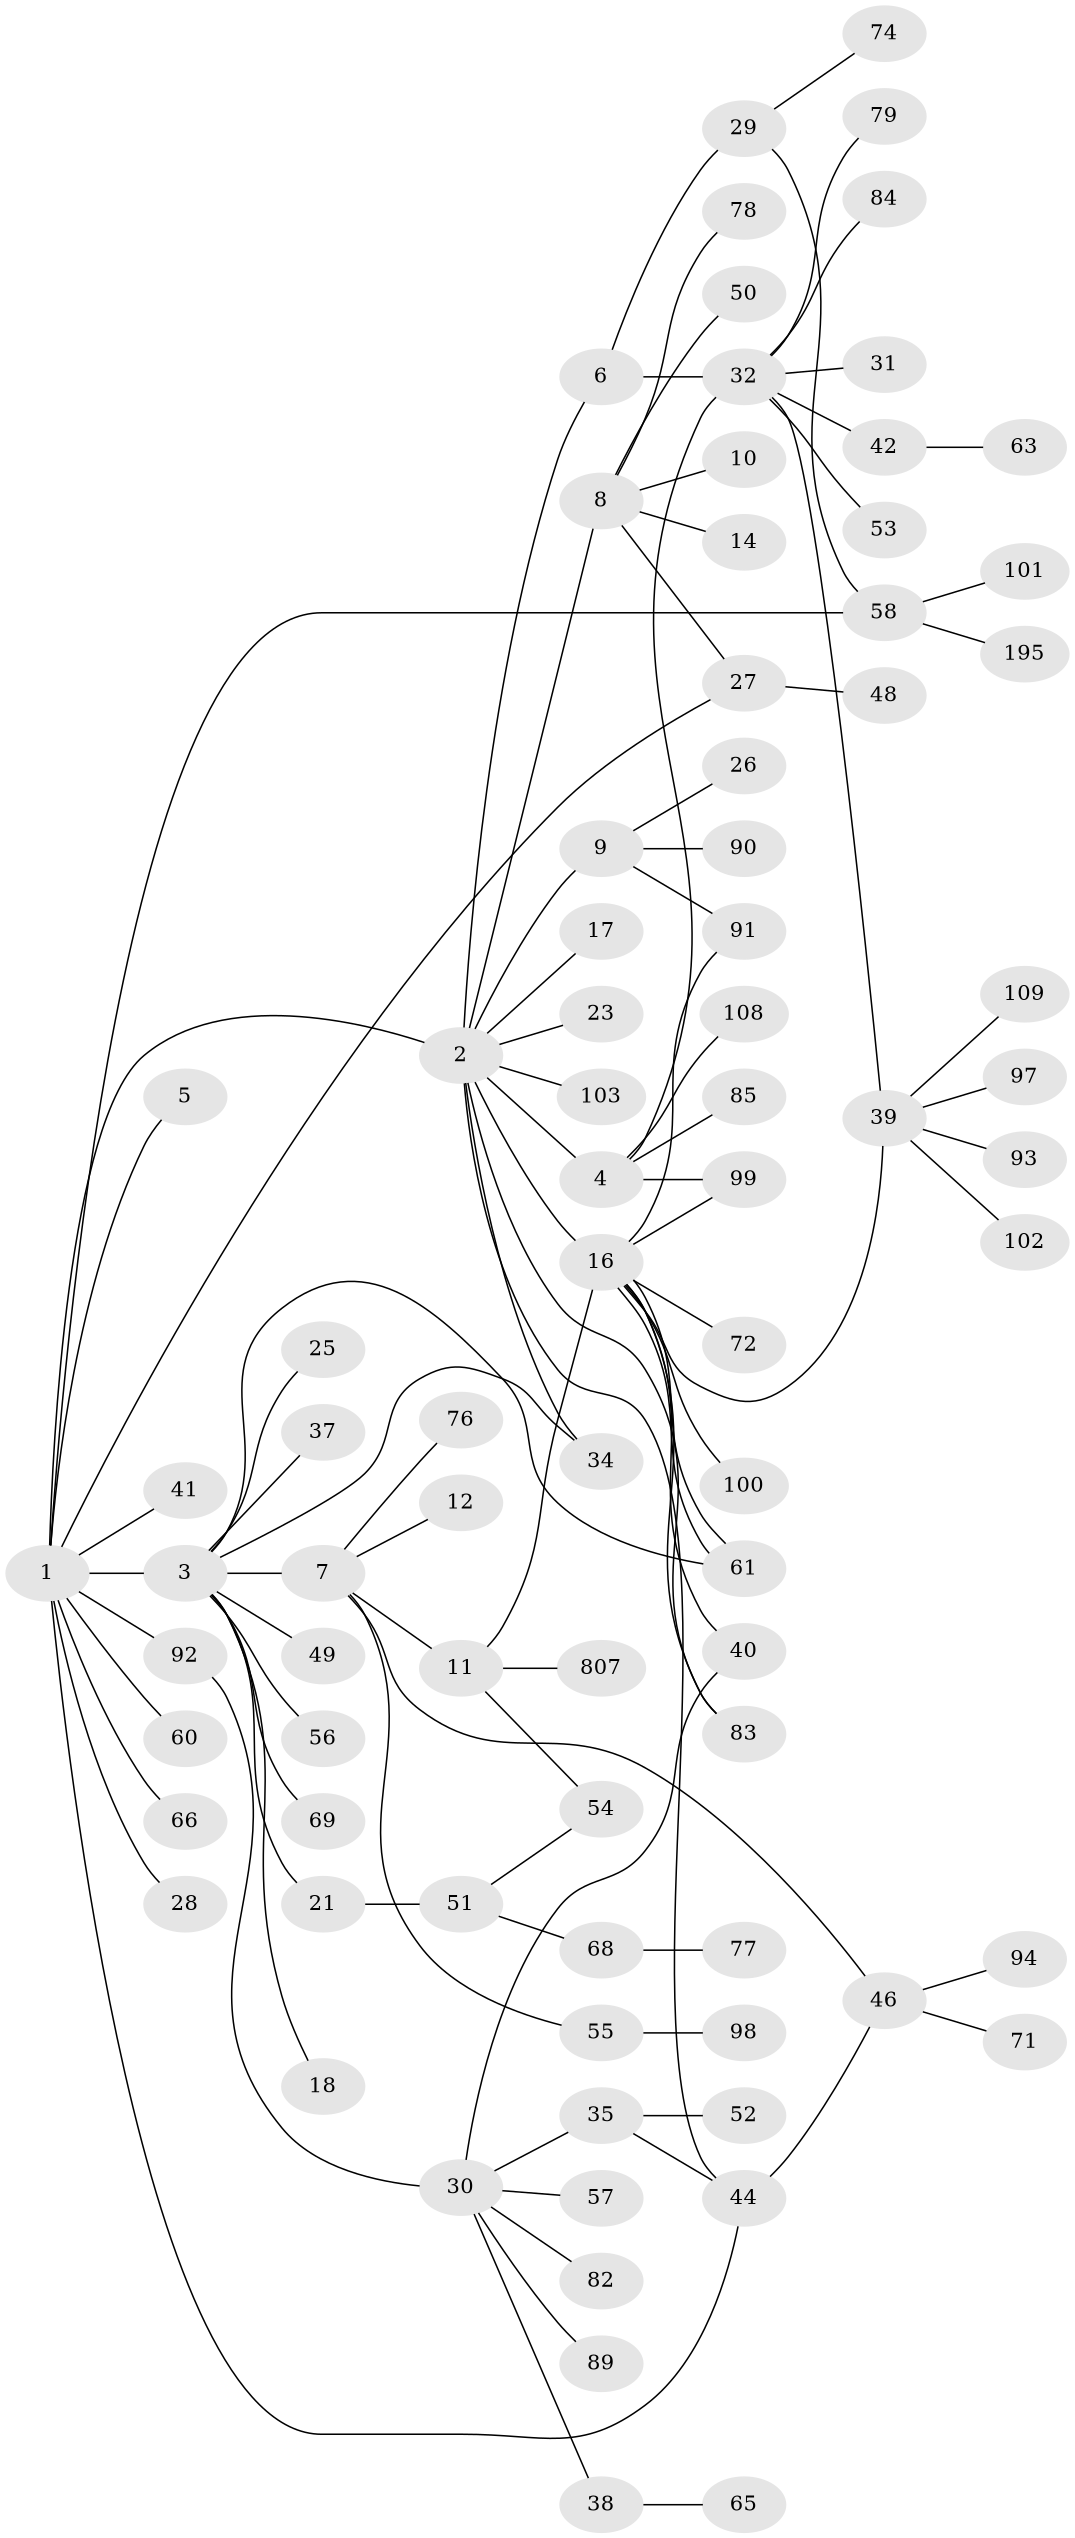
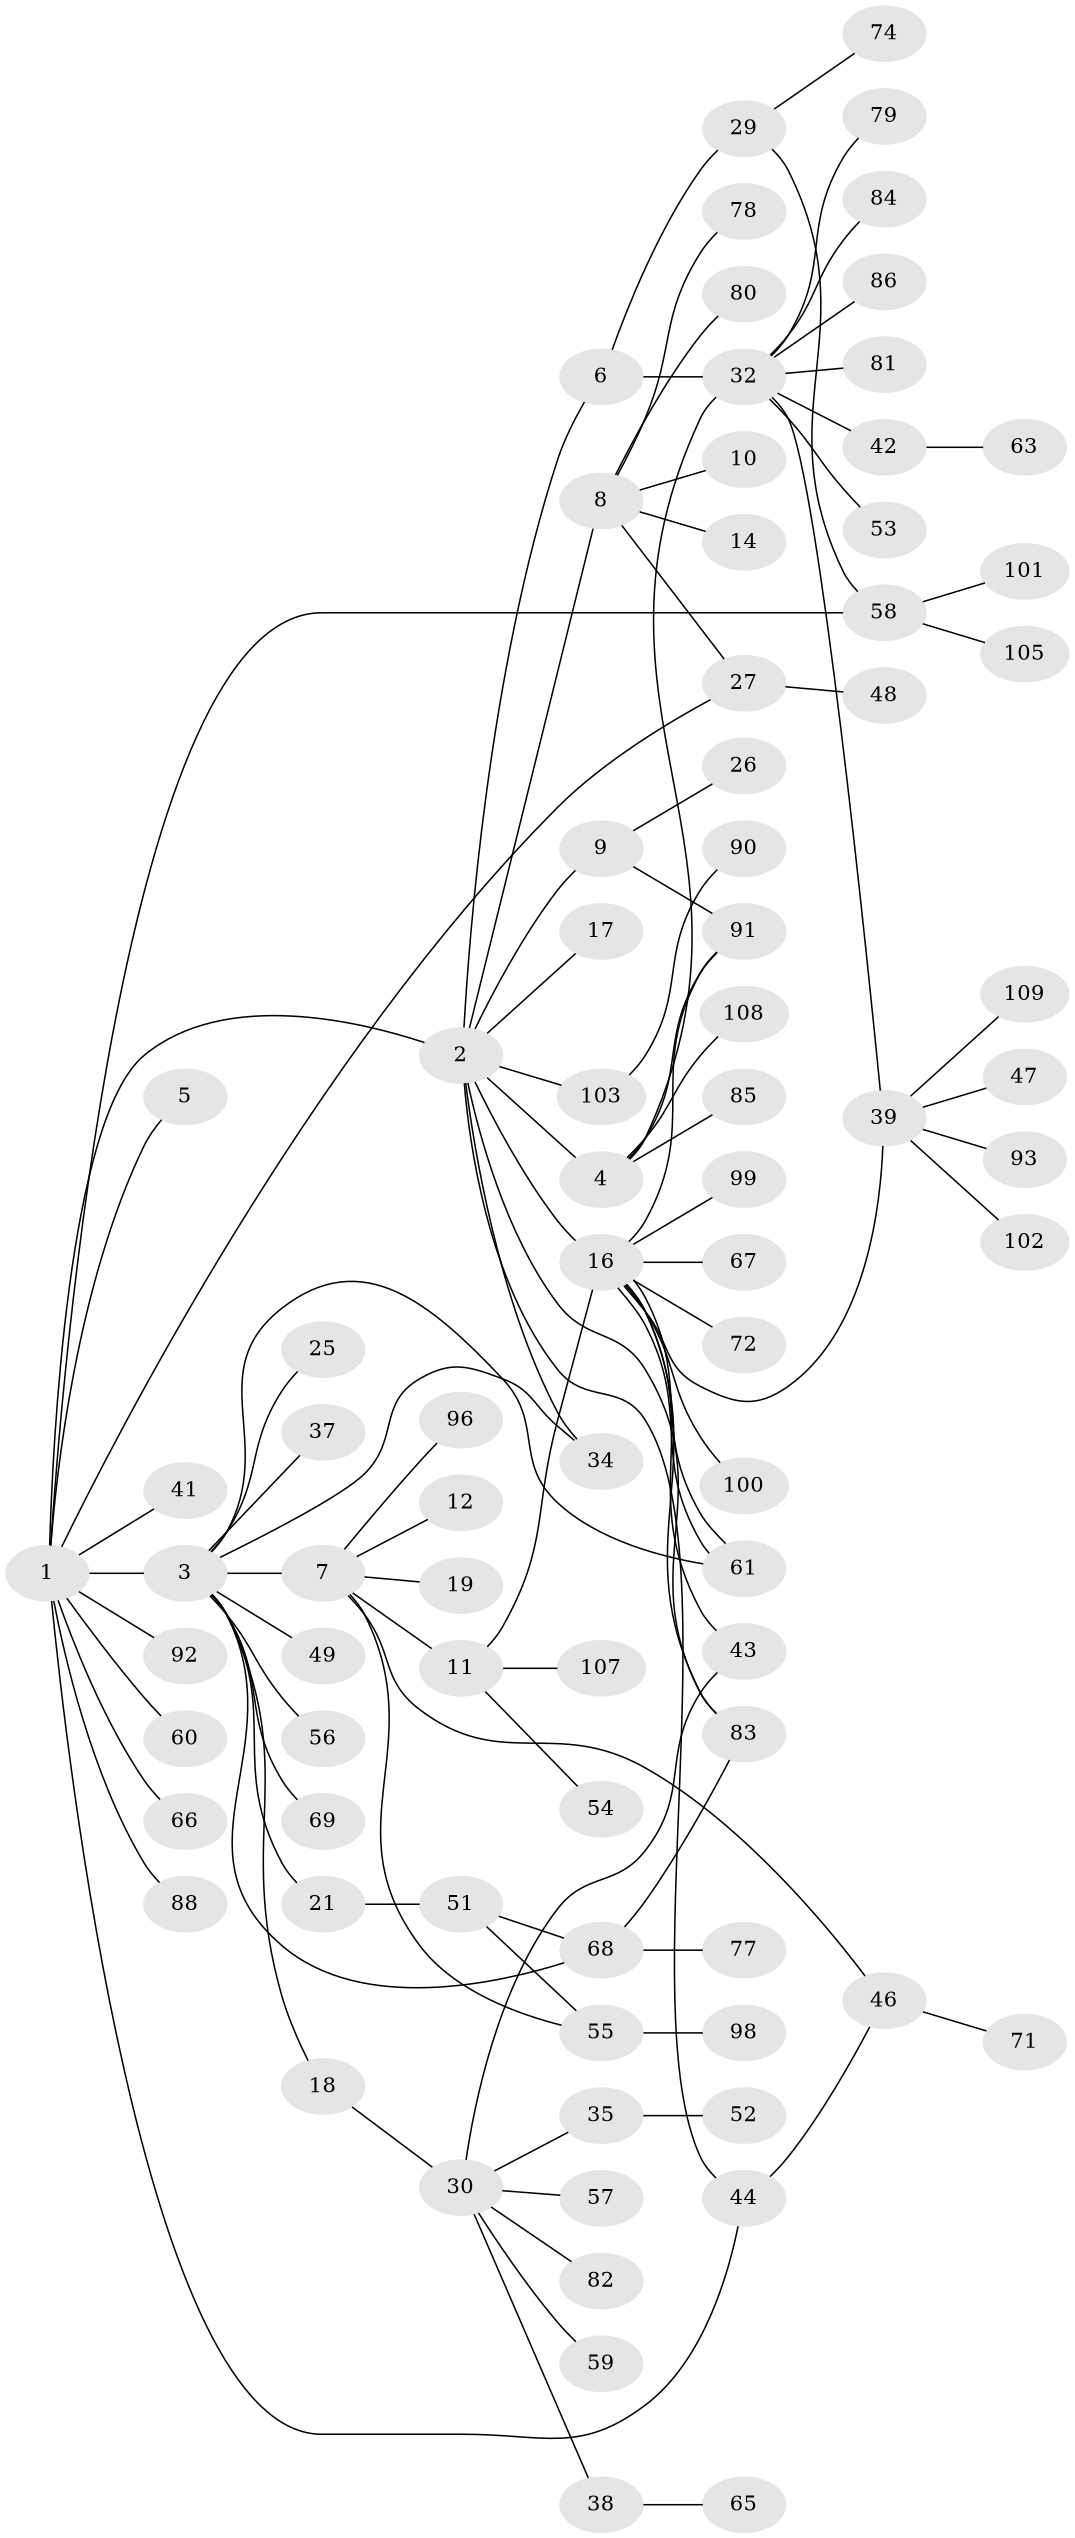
node "86": added
node "50": label "50" -> "80"
node "31": label "31" -> "81"
node "195": label "195" -> "105"
edge "9" -- "90": now "103" -- "90"
node "23": removed
node "97": label "97" -> "47"
edge "4" -- "99": now "4" -- "91"
node "67": added
node "76": label "76" -> "96"
node "19": added
node "40": label "40" -> "43"
node "807": label "807" -> "107"
edge "83" -- "68": added
edge "54" -- "51": now "55" -- "51"
node "28": label "28" -> "88"
edge "3" -- "68": added
node "94": removed
edge "92" -- "30": now "18" -- "30"
edge "35" -- "44": removed
node "89": label "89" -> "59"
